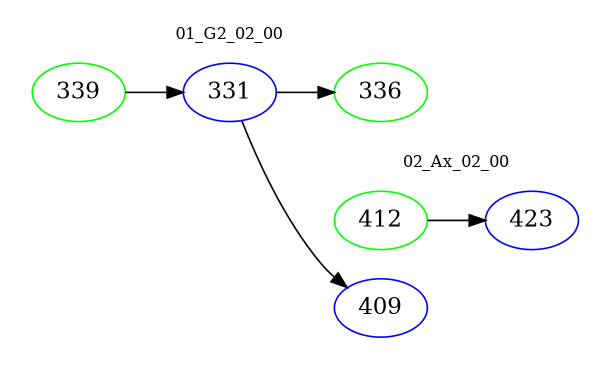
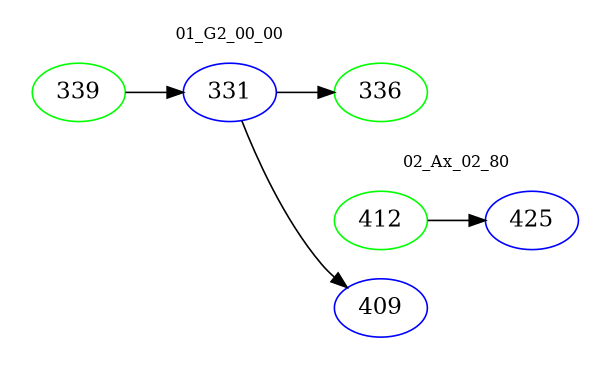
cluster "01_G2_02_00": label "01_G2_02_00" -> "01_G2_00_00"
cluster "02_Ax_02_00": label "02_Ax_02_00" -> "02_Ax_02_80"
node "423": label "423" -> "425"
